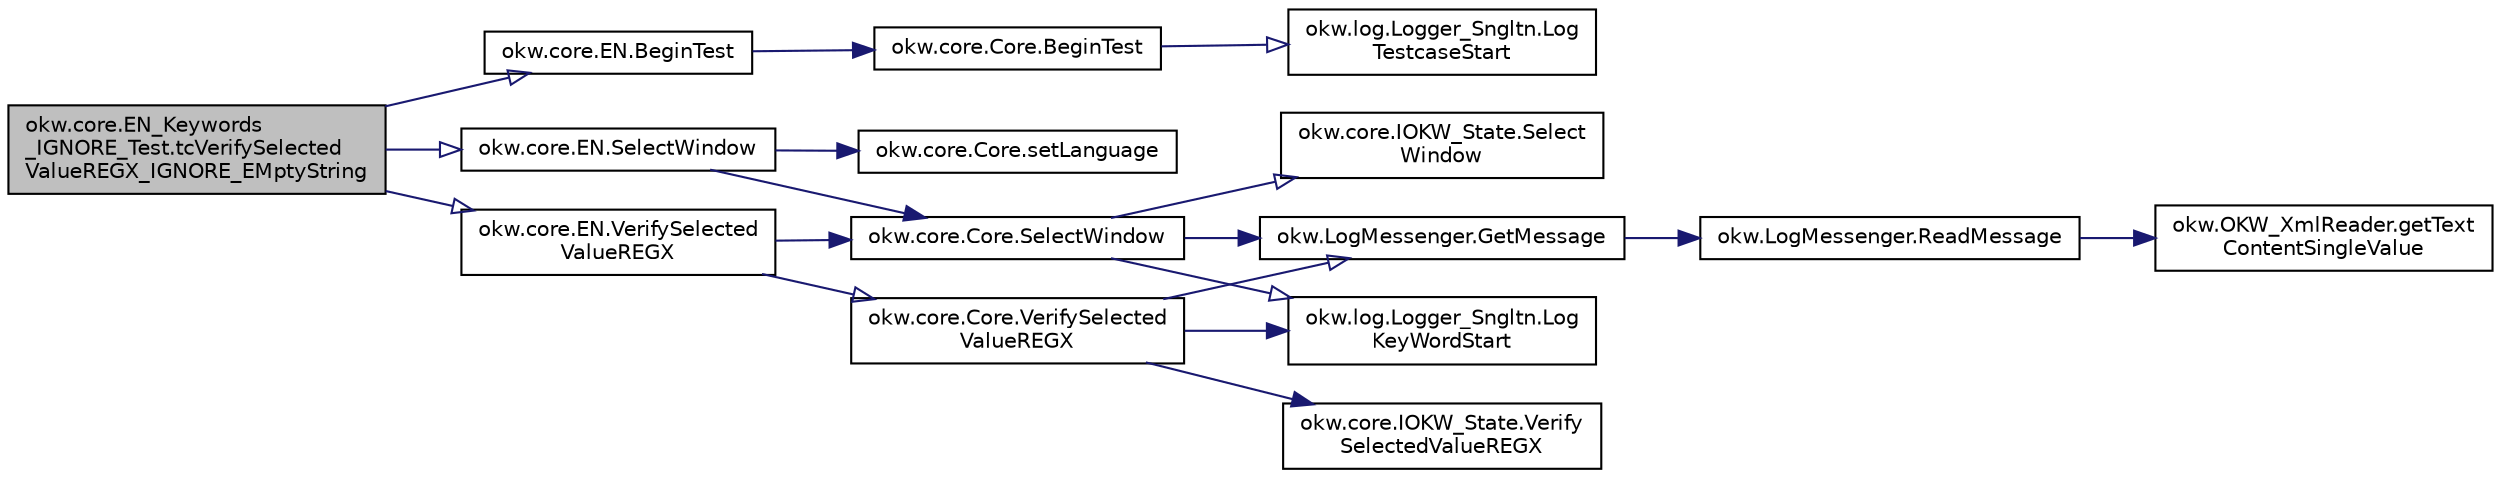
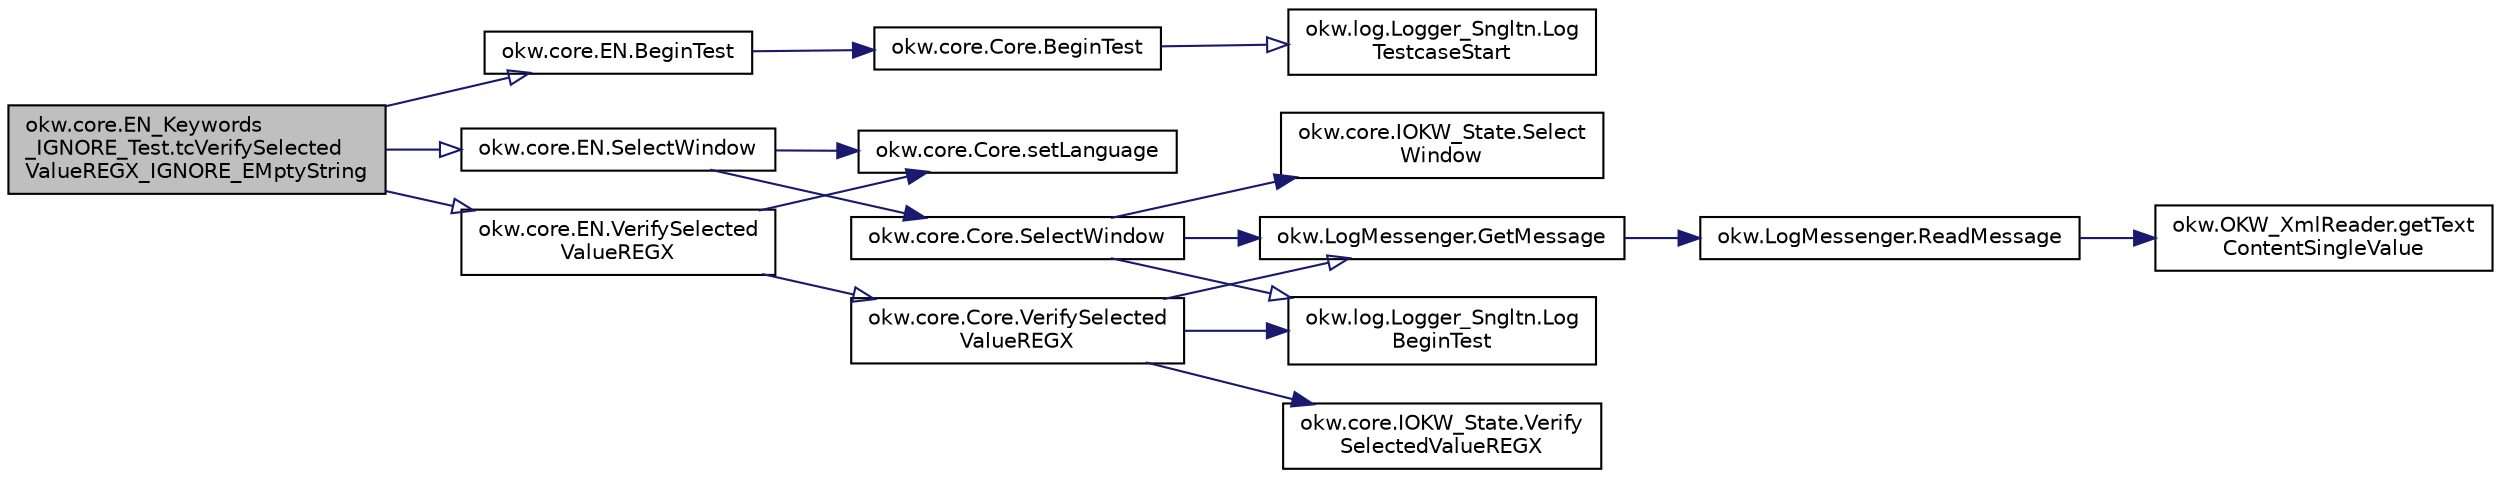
edge "okw.core.Core.SelectWindow" -> "okw.core.IOKW_State.Select Window": arrowhead onormal -> normal
edge "okw.core.EN.VerifySelected ValueREGX" -> "okw.core.Core.SelectWindow": now "okw.core.EN.VerifySelected ValueREGX" -> "okw.core.Core.setLanguage"
node "okw.log.Logger_Sngltn.Log KeyWordStart": label "okw.log.Logger_Sngltn.Log KeyWordStart" -> "okw.log.Logger_Sngltn.Log BeginTest"
